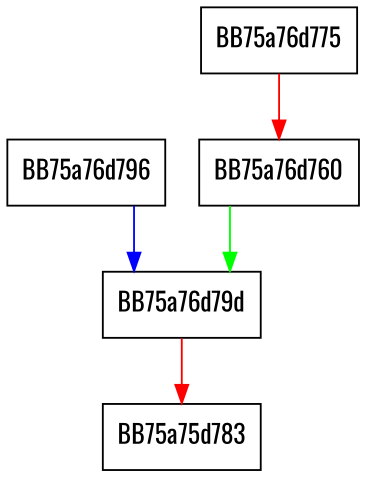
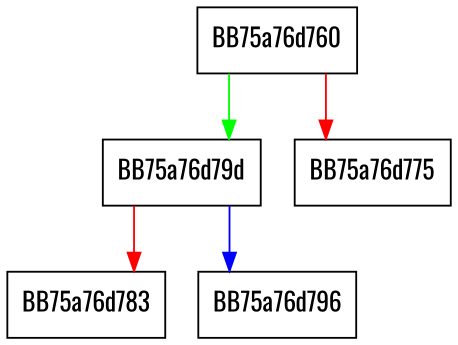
edge "BB75a76d775" -> "BB75a76d760": reversed
edge "BB75a76d796" -> "BB75a76d79d": reversed
node "BB75a75d783": label "BB75a75d783" -> "BB75a76d783"
